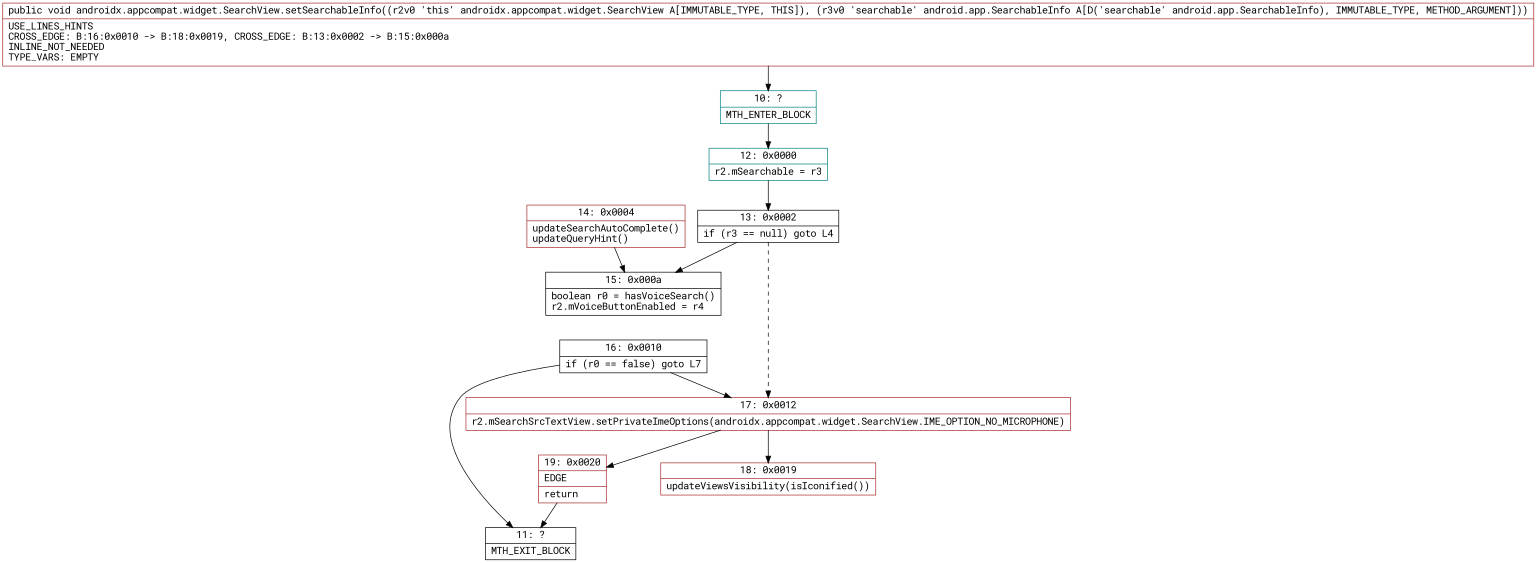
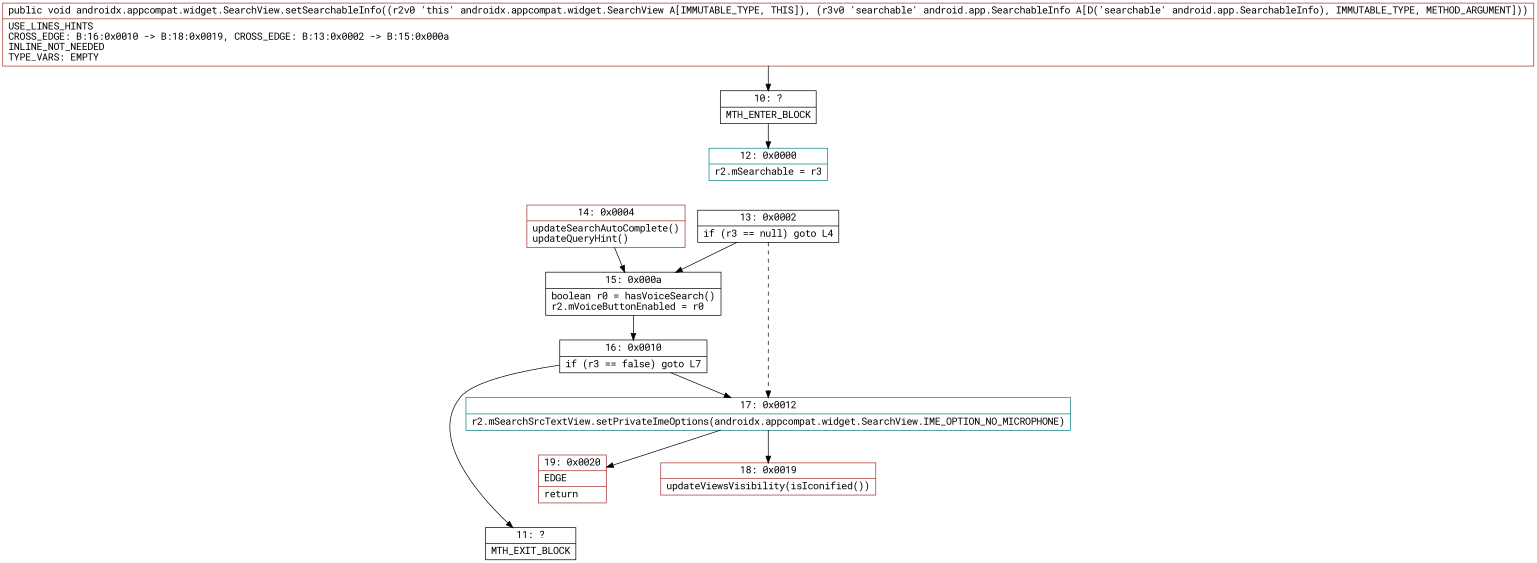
node "10: ?": color teal -> black
edge "12: 0x0000" -> "13: 0x0002": removed
node "15: 0x000a": text "r2.mVoiceButtonEnabled = r4" -> "r2.mVoiceButtonEnabled = r0"
edge "15: 0x000a" -> "16: 0x0010": added
node "16: 0x0010": text "if (r0 == false) goto L7" -> "if (r3 == false) goto L7"
node "17: 0x0012": color brown -> teal
edge "19: 0x0020" -> "11: ?": removed
